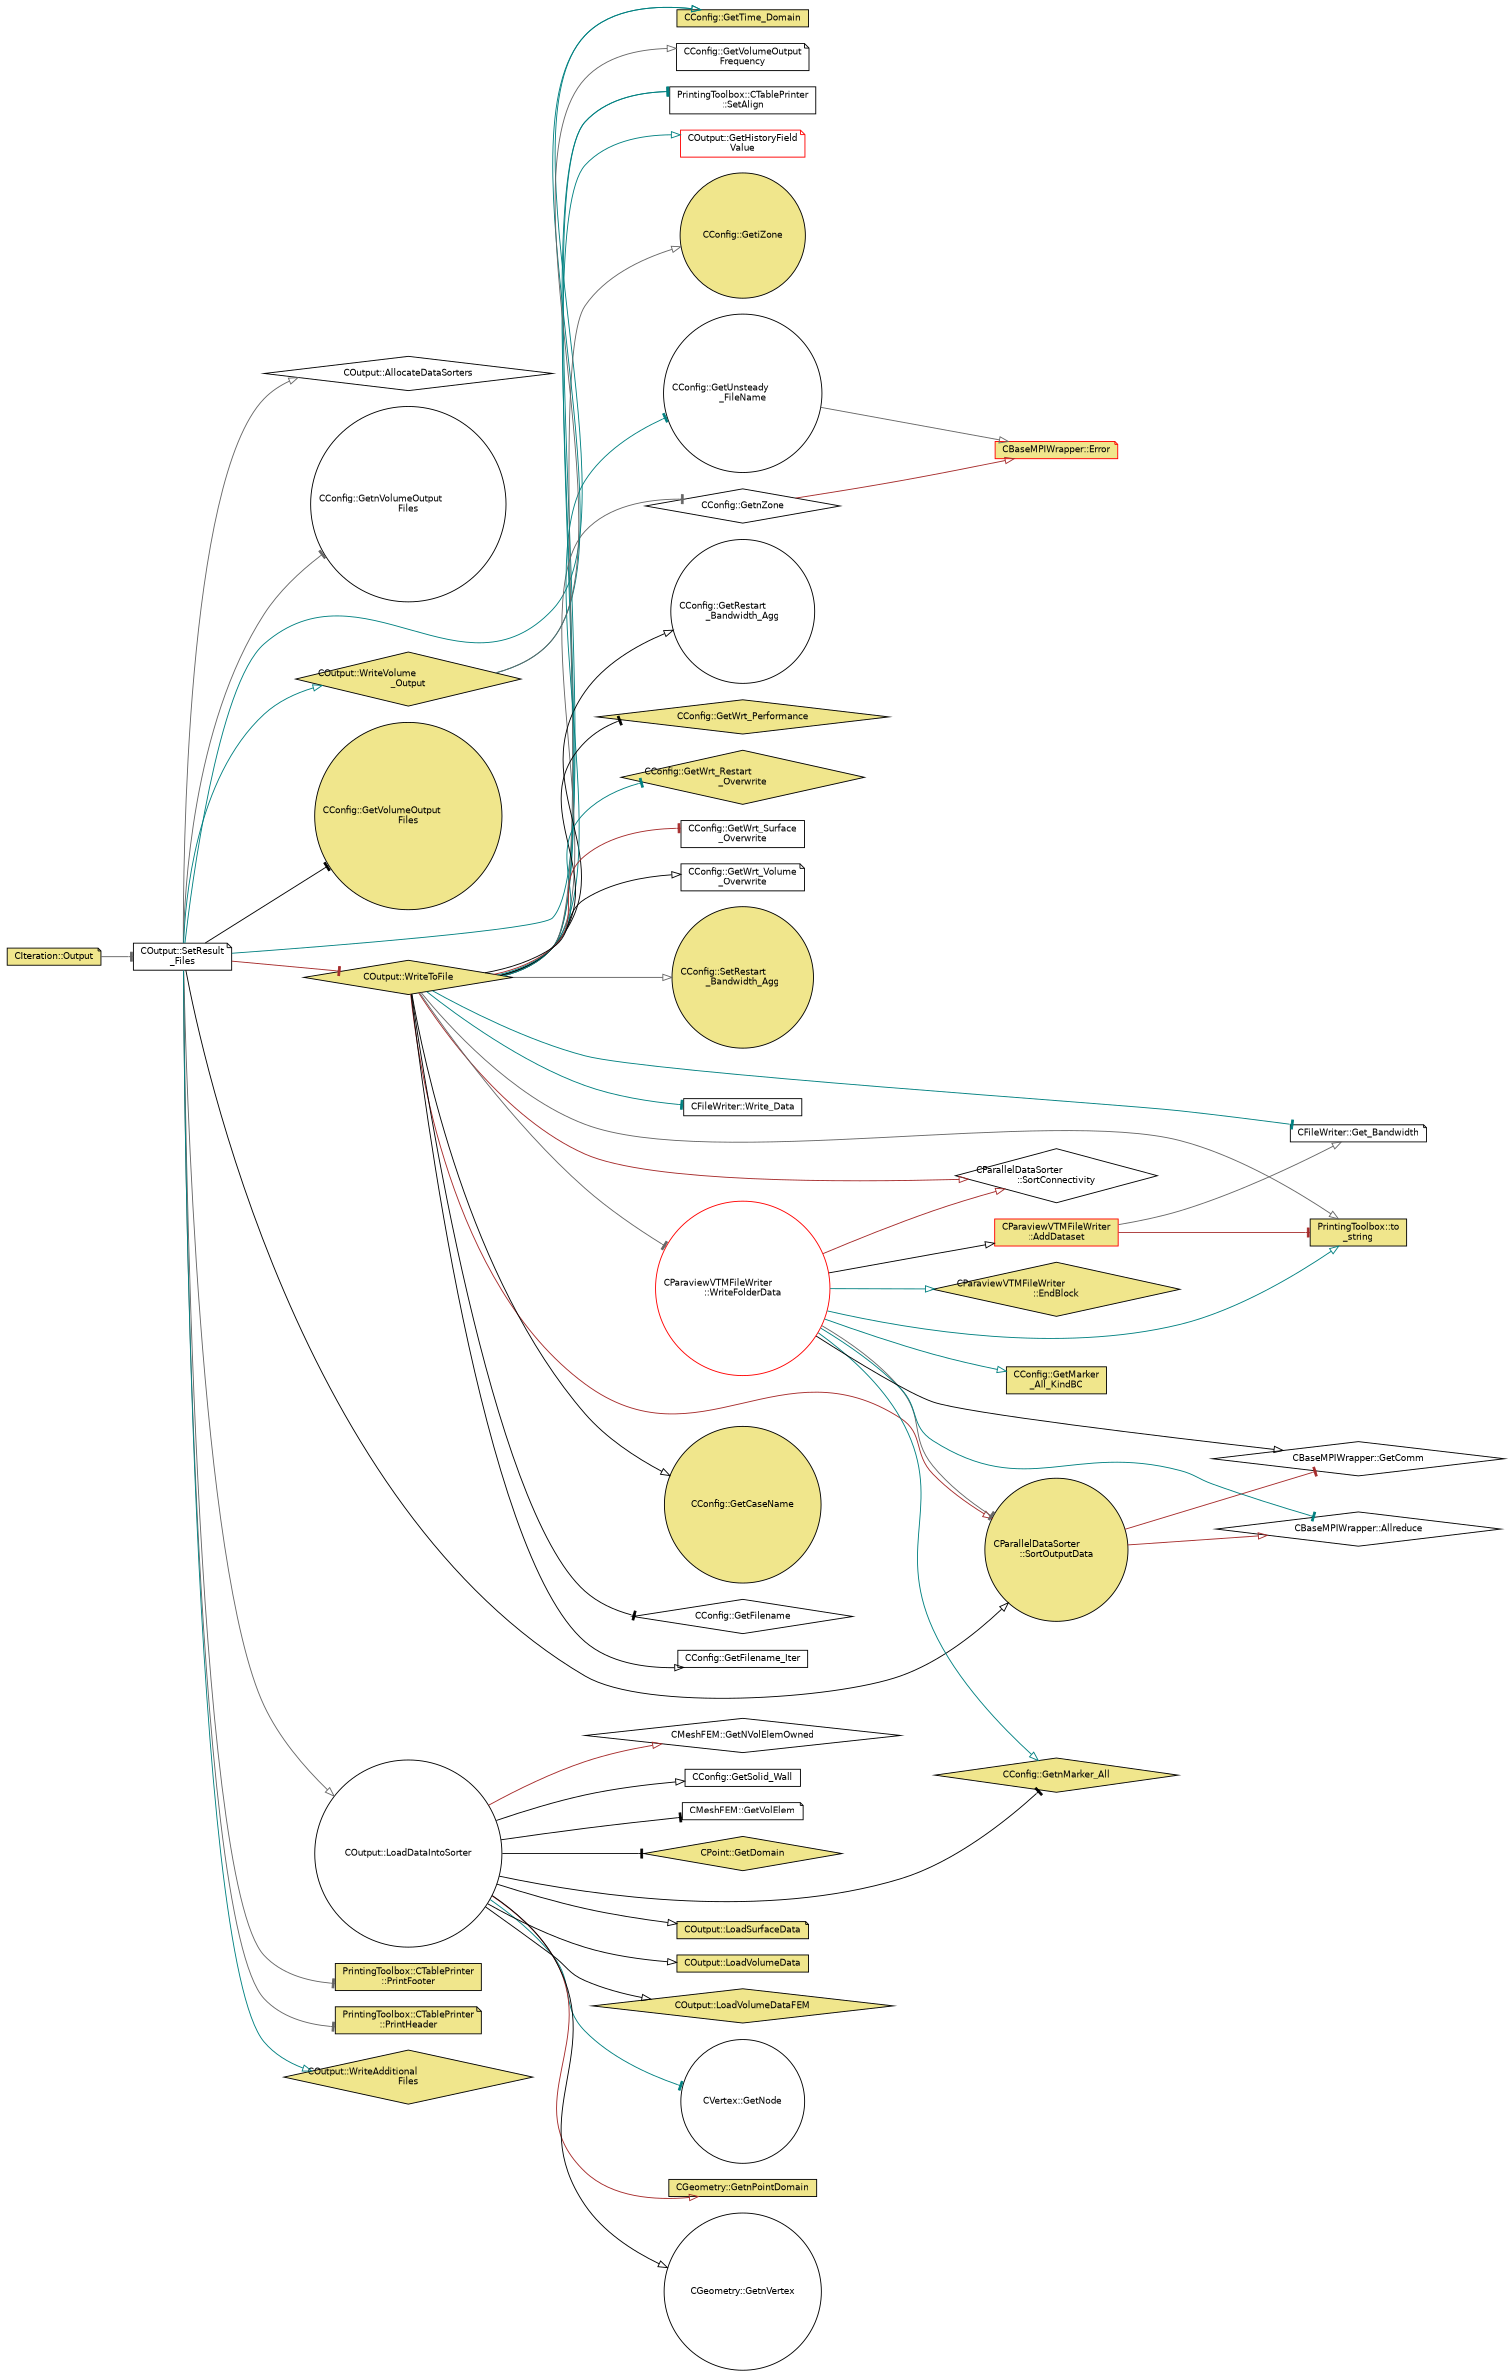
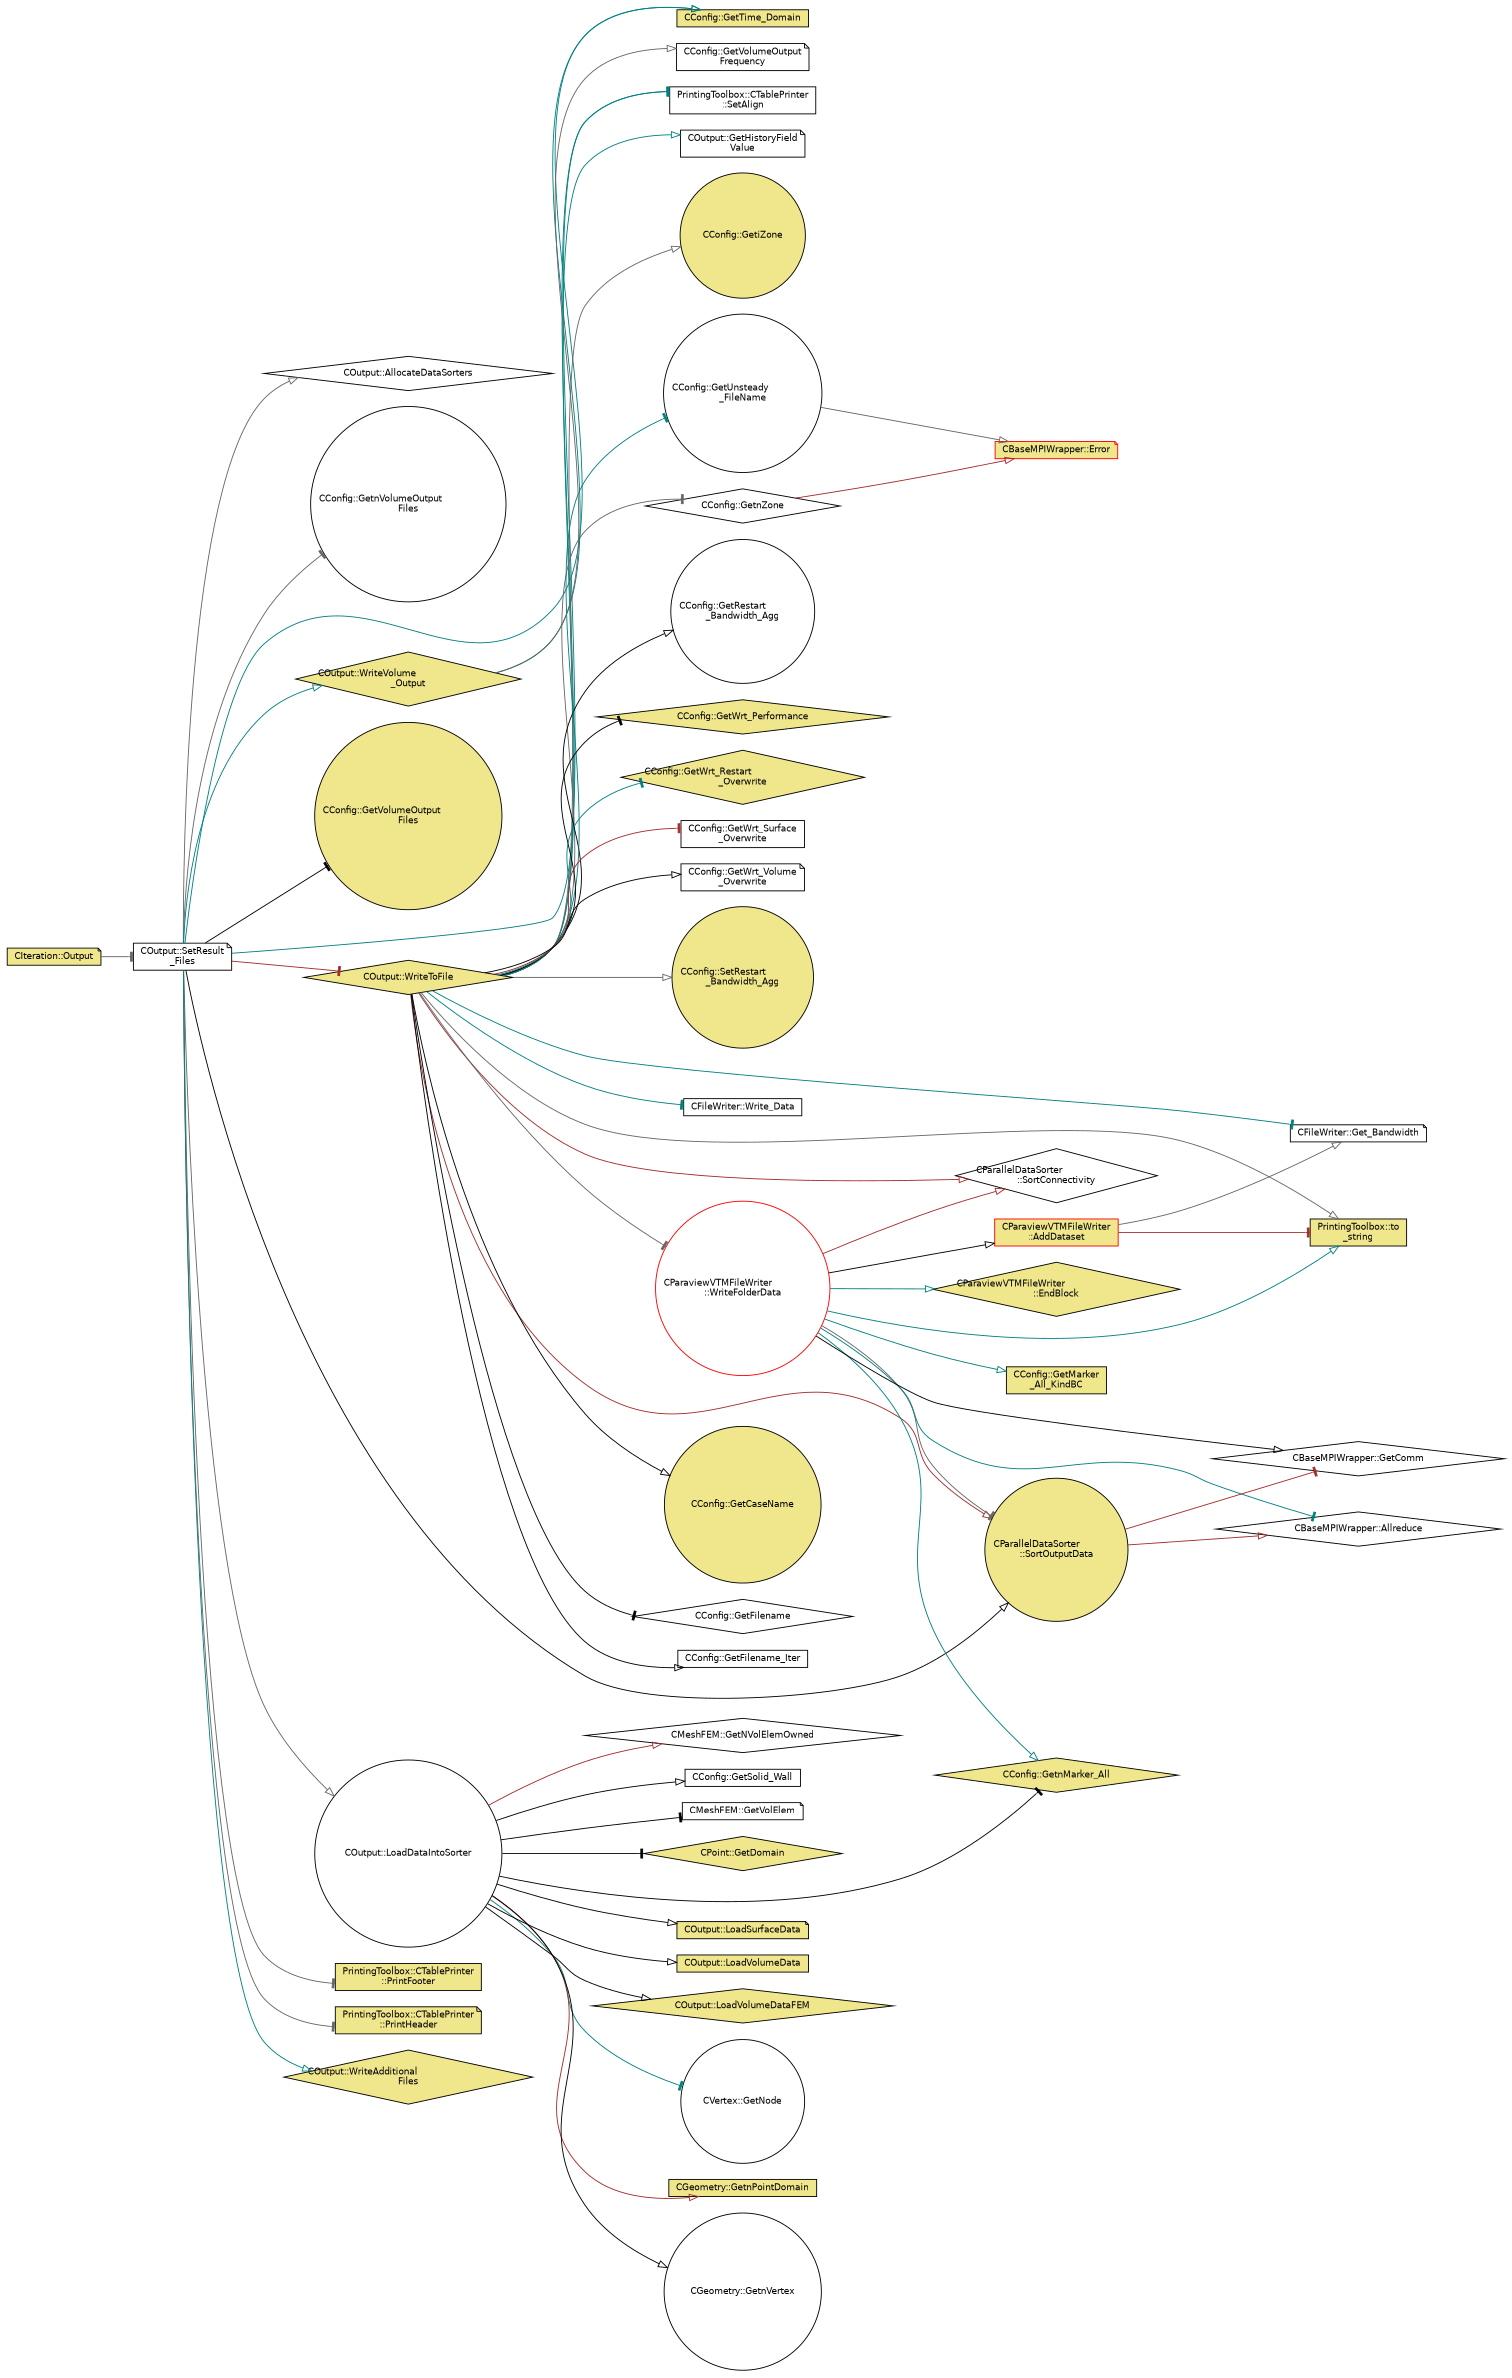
node "COutput::GetHistoryField Value": color red -> black
